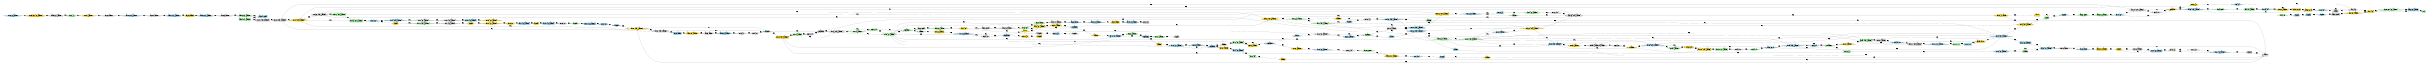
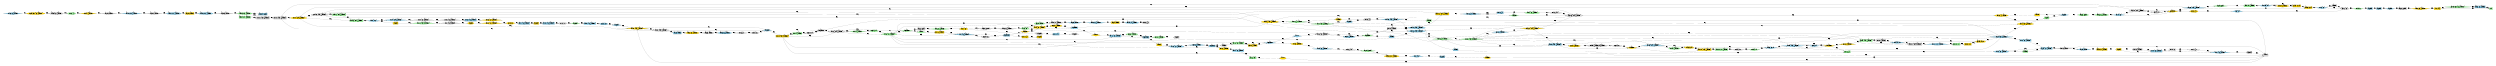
edge "ldr x8 , [ sp ]" -> "ldr w0 , [ x8 ]": now "ldr x8 , [ sp ]" -> "mov x0 , x8"
node "sxtw x10 , w10": fillcolor skyblue -> gold
node "b.hs address": fillcolor palegreen -> gold
